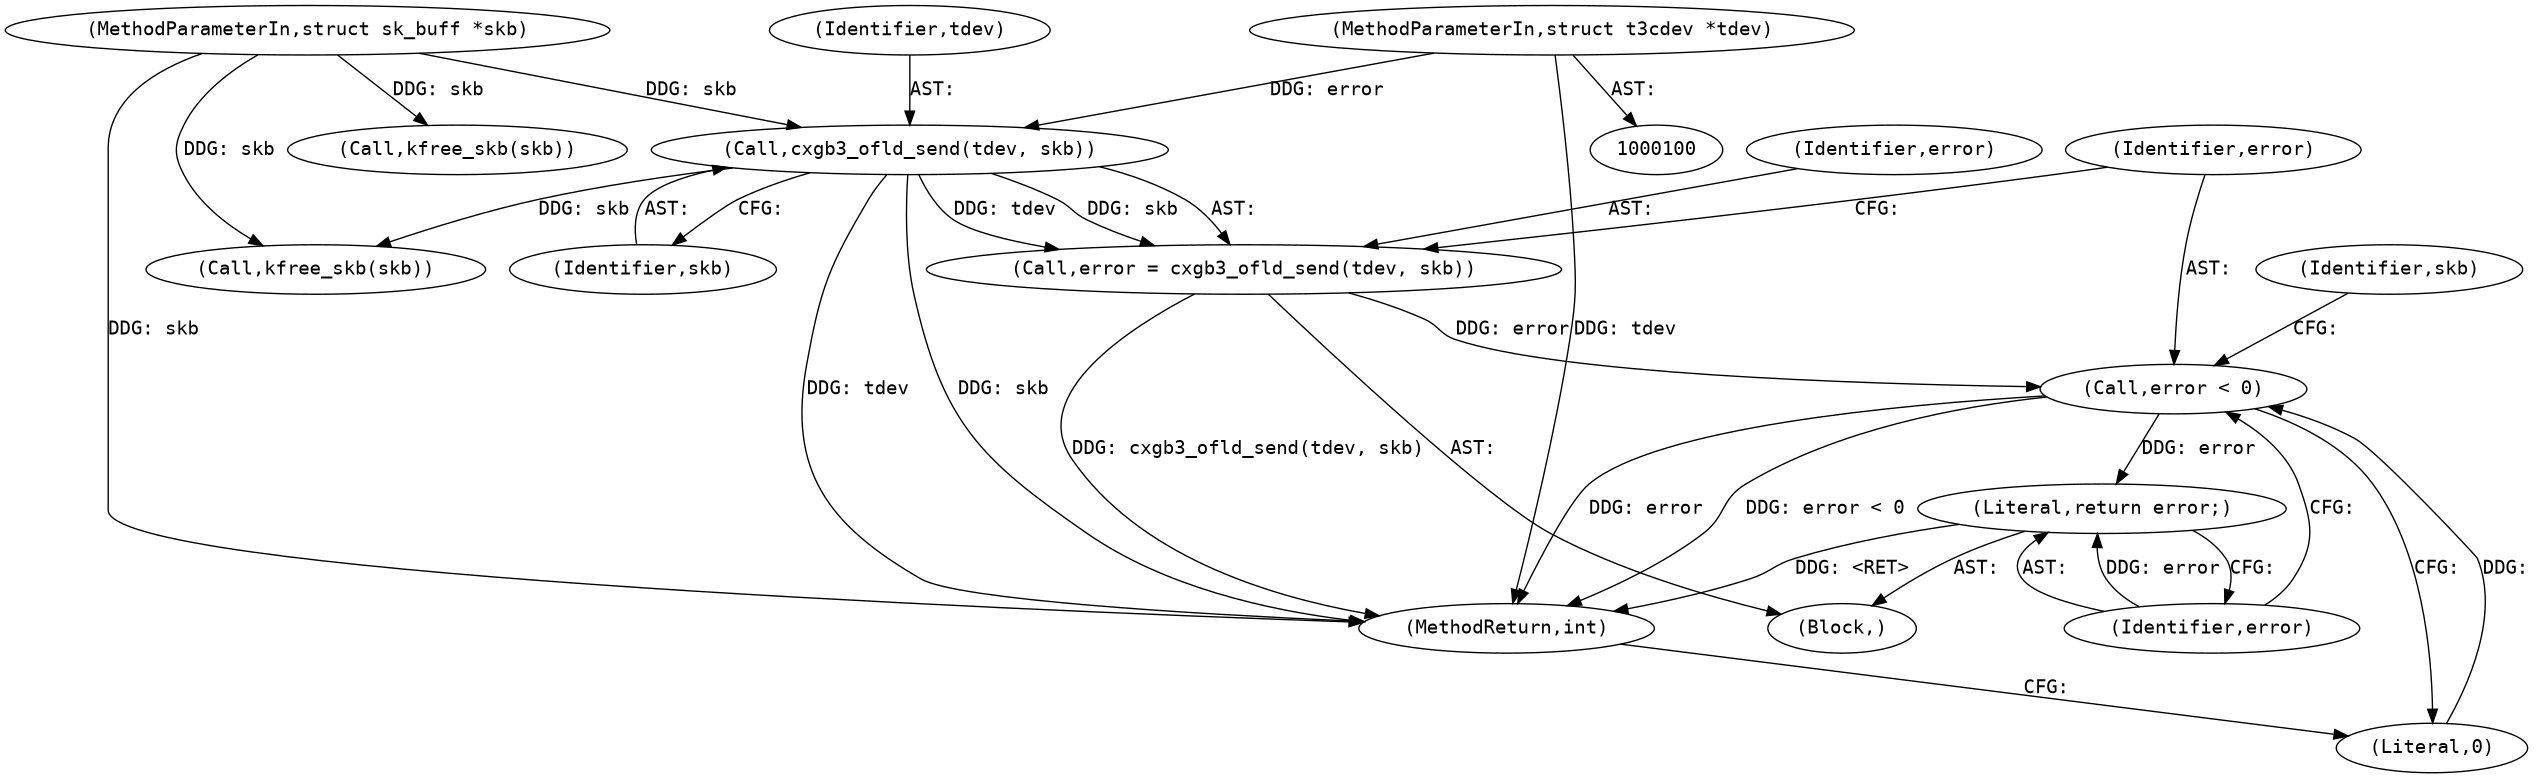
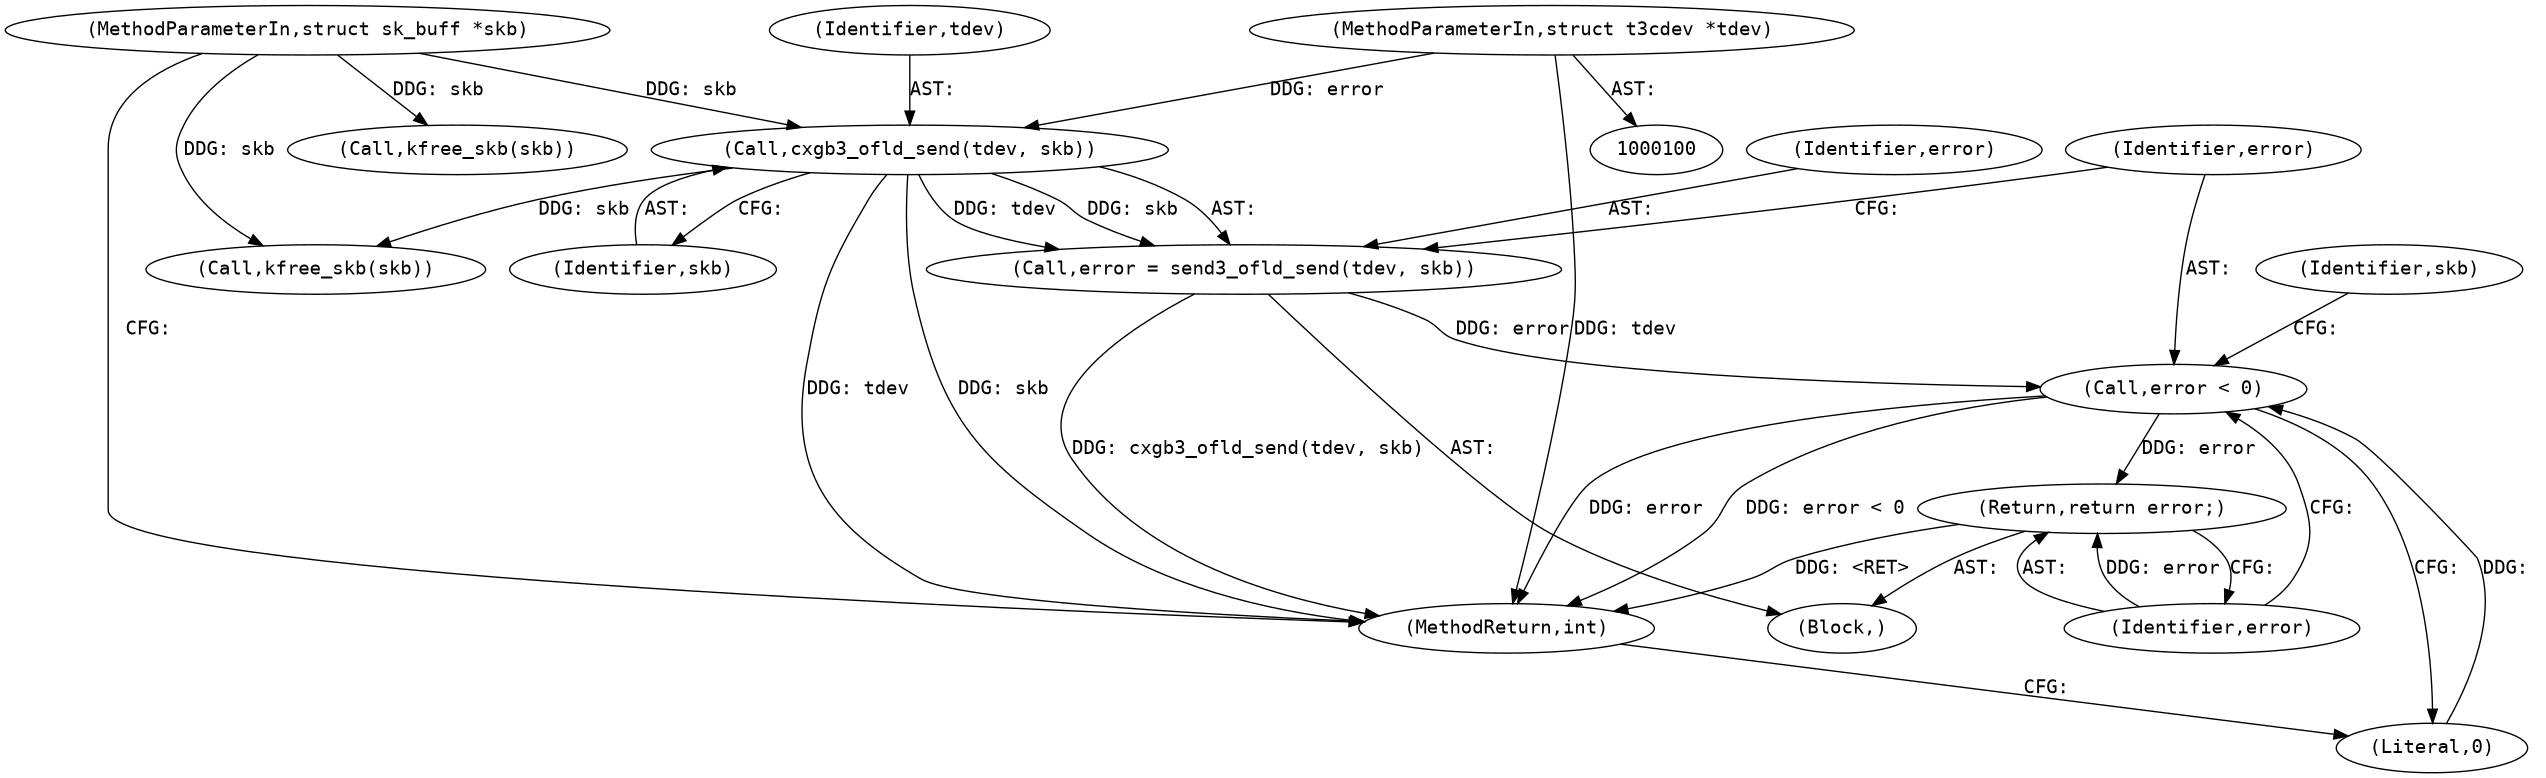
node "(Call,error = cxgb3_ofld_send(tdev, skb))": label "(Call,error = cxgb3_ofld_send(tdev, skb))" -> "(Call,error = send3_ofld_send(tdev, skb))"
edge "(MethodParameterIn,struct sk_buff *skb)" -> "(MethodReturn,int)": label "DDG: skb" -> "CFG: "
node "(Literal,return error;)": label "(Literal,return error;)" -> "(Return,return error;)"
